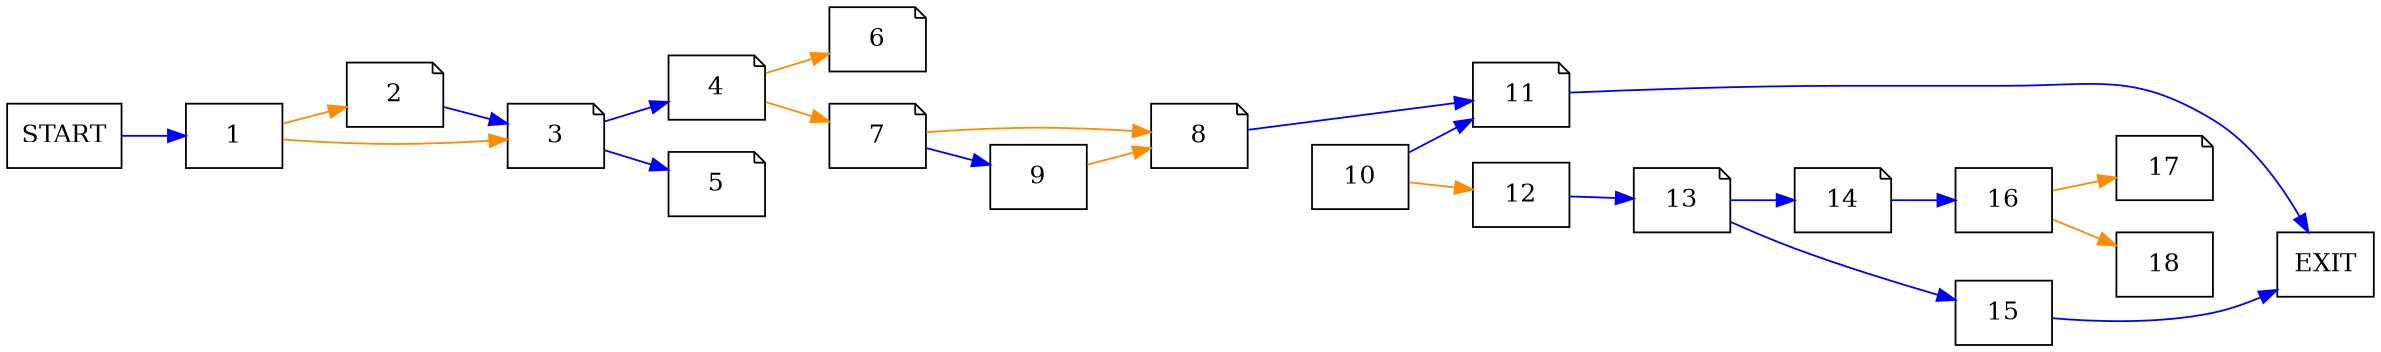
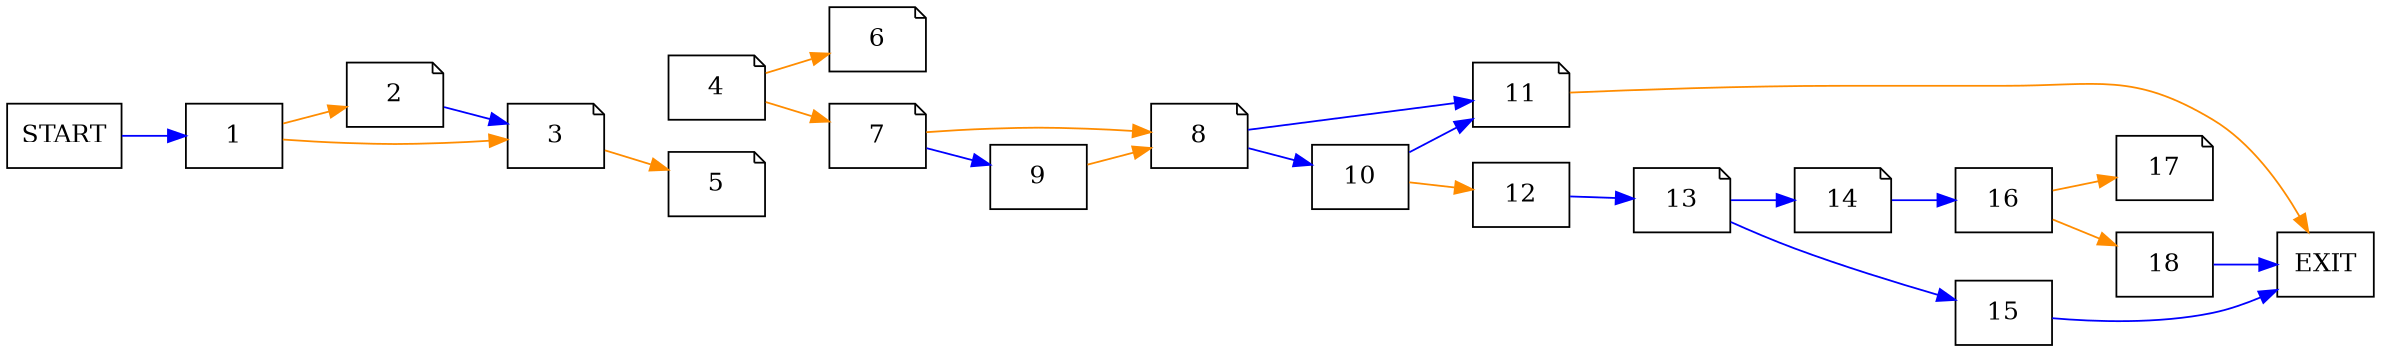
edge "11" -> "EXIT": color blue -> darkorange
edge "3" -> "4": removed
edge "8" -> "10": added
edge "3" -> "5": color blue -> darkorange
edge "18" -> "EXIT": added
